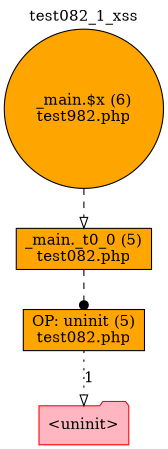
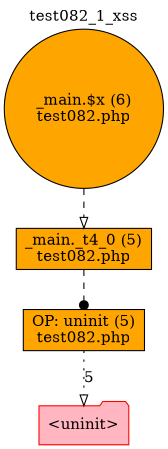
node "_main.$x (6) test982.php": label "_main.$x (6) test982.php" -> "_main.$x (6) test082.php"
node "_main._t0_0 (5) test082.php": label "_main._t0_0 (5) test082.php" -> "_main._t4_0 (5) test082.php"
edge "OP: uninit (5) test082.php" -> "<uninit>": label "1" -> "5"
